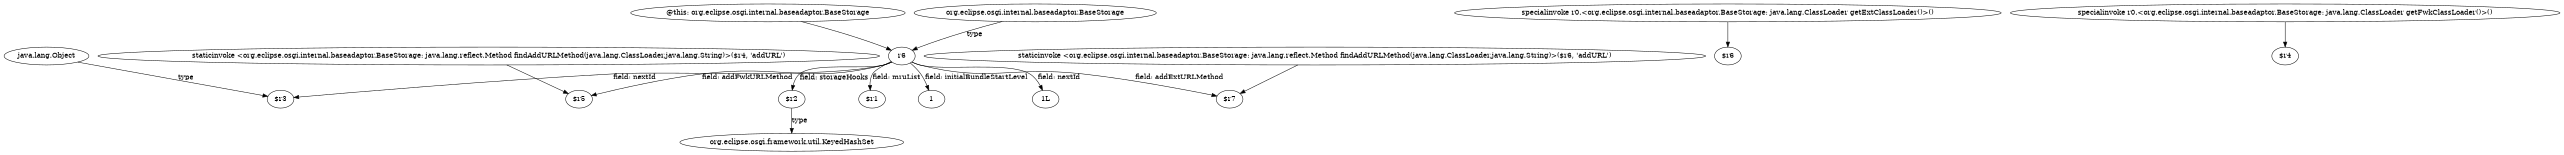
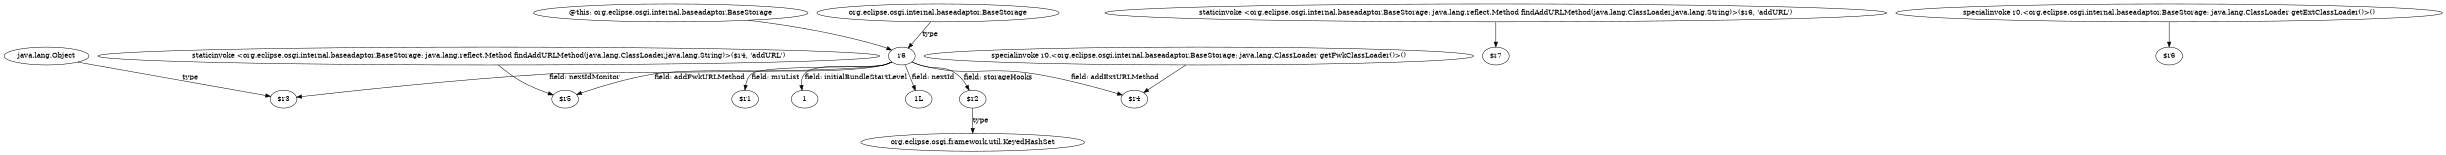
edge "r6" -> "$r7": now "r6" -> "$r4"
edge "r6" -> "$r3": label "field: nextId" -> "field: nextIdMonitor"
